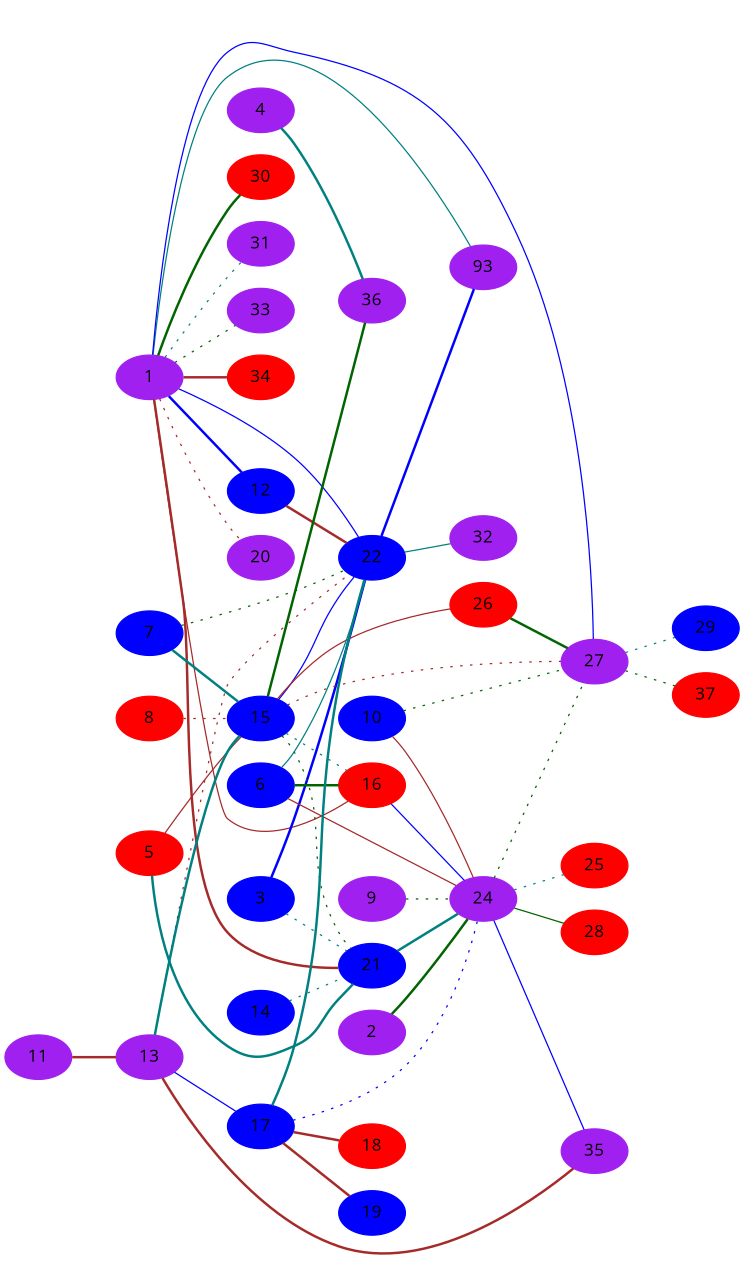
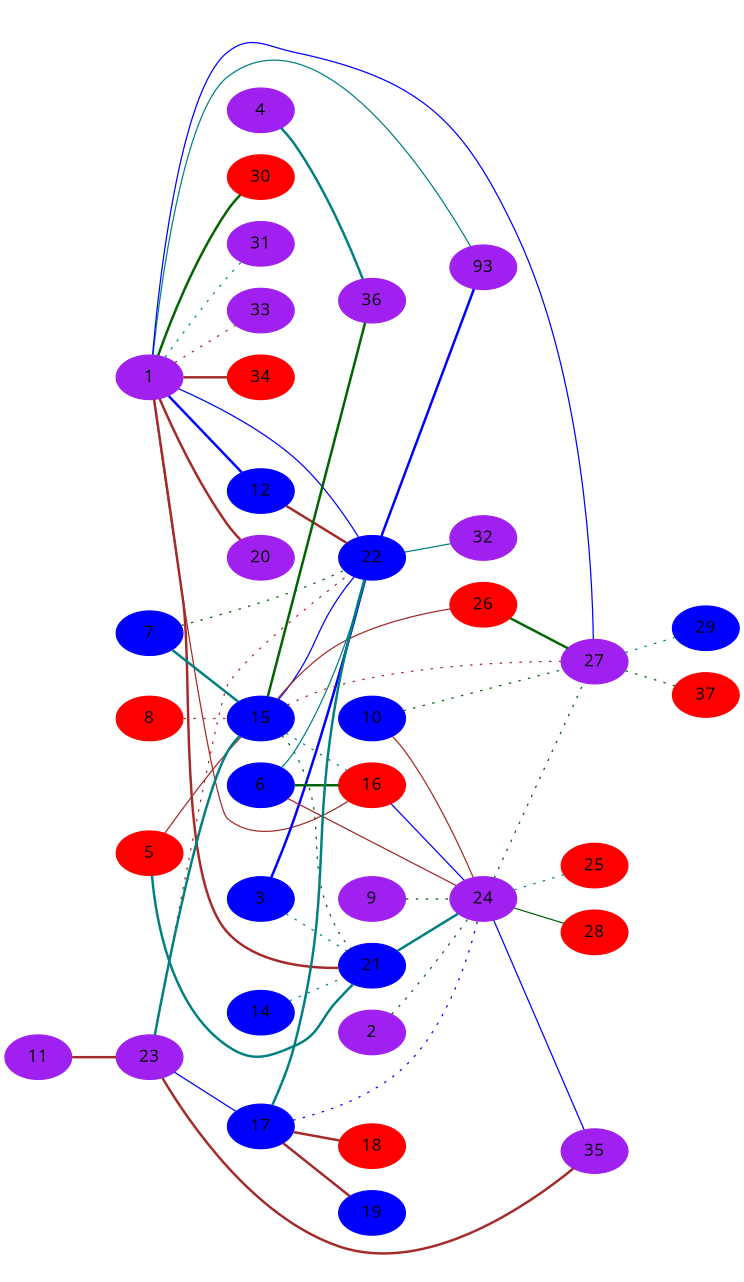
edge "33" -- "1": color darkgreen -> brown
edge "1" -- "20": style dotted -> bold
edge "24" -- "2": style bold -> dotted
node "13": label "13" -> "23"
